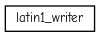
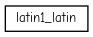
node "latin1_writer": label "latin1_writer" -> "latin1_latin"
